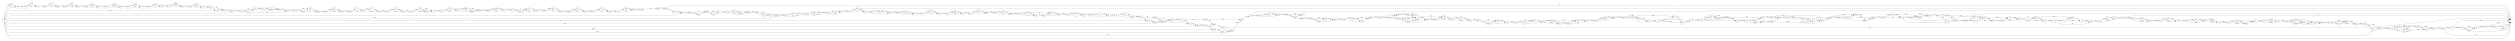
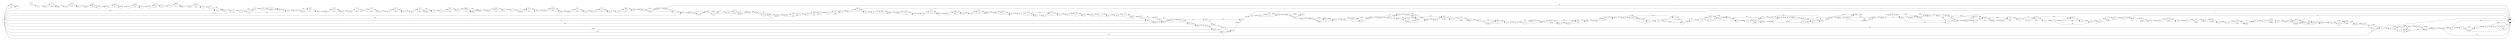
node "2516": removed
node "4778": added
